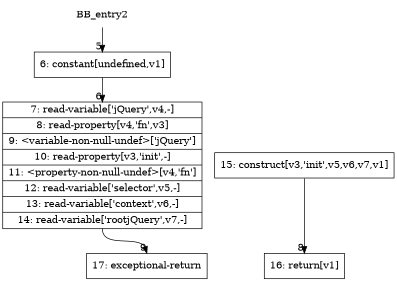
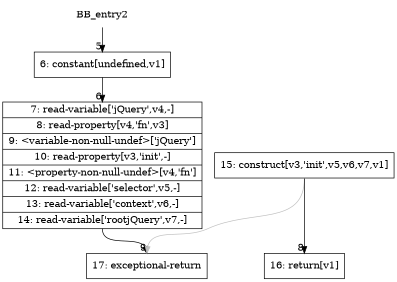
edge "15: construct[v3,'init',v5,v6,v7,v1]" -> "17: exceptional-return": added
